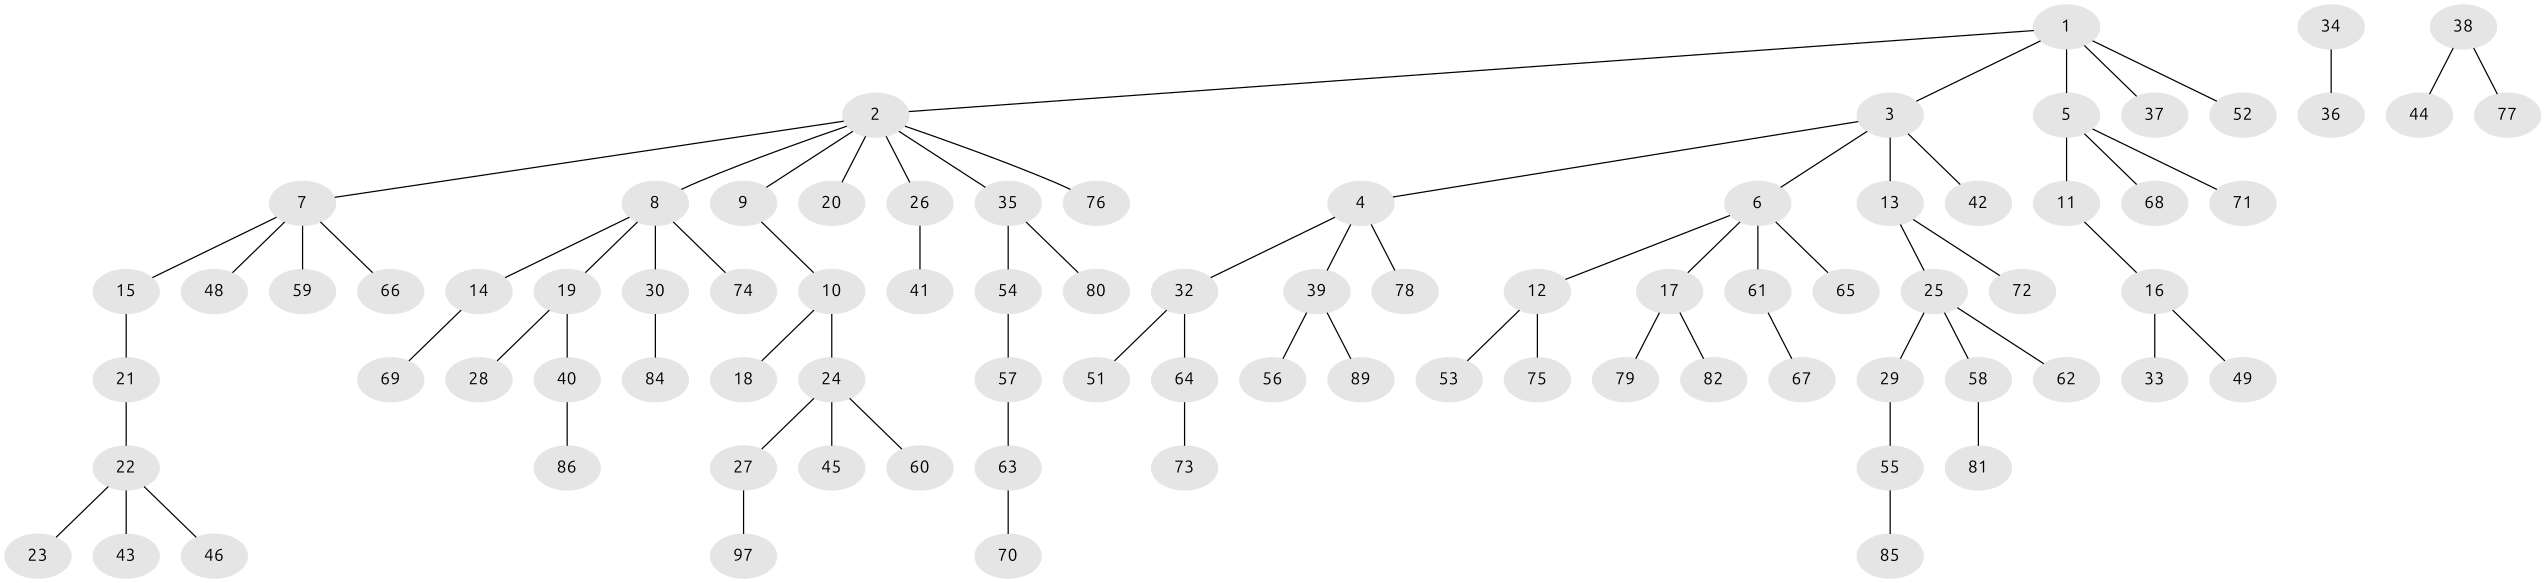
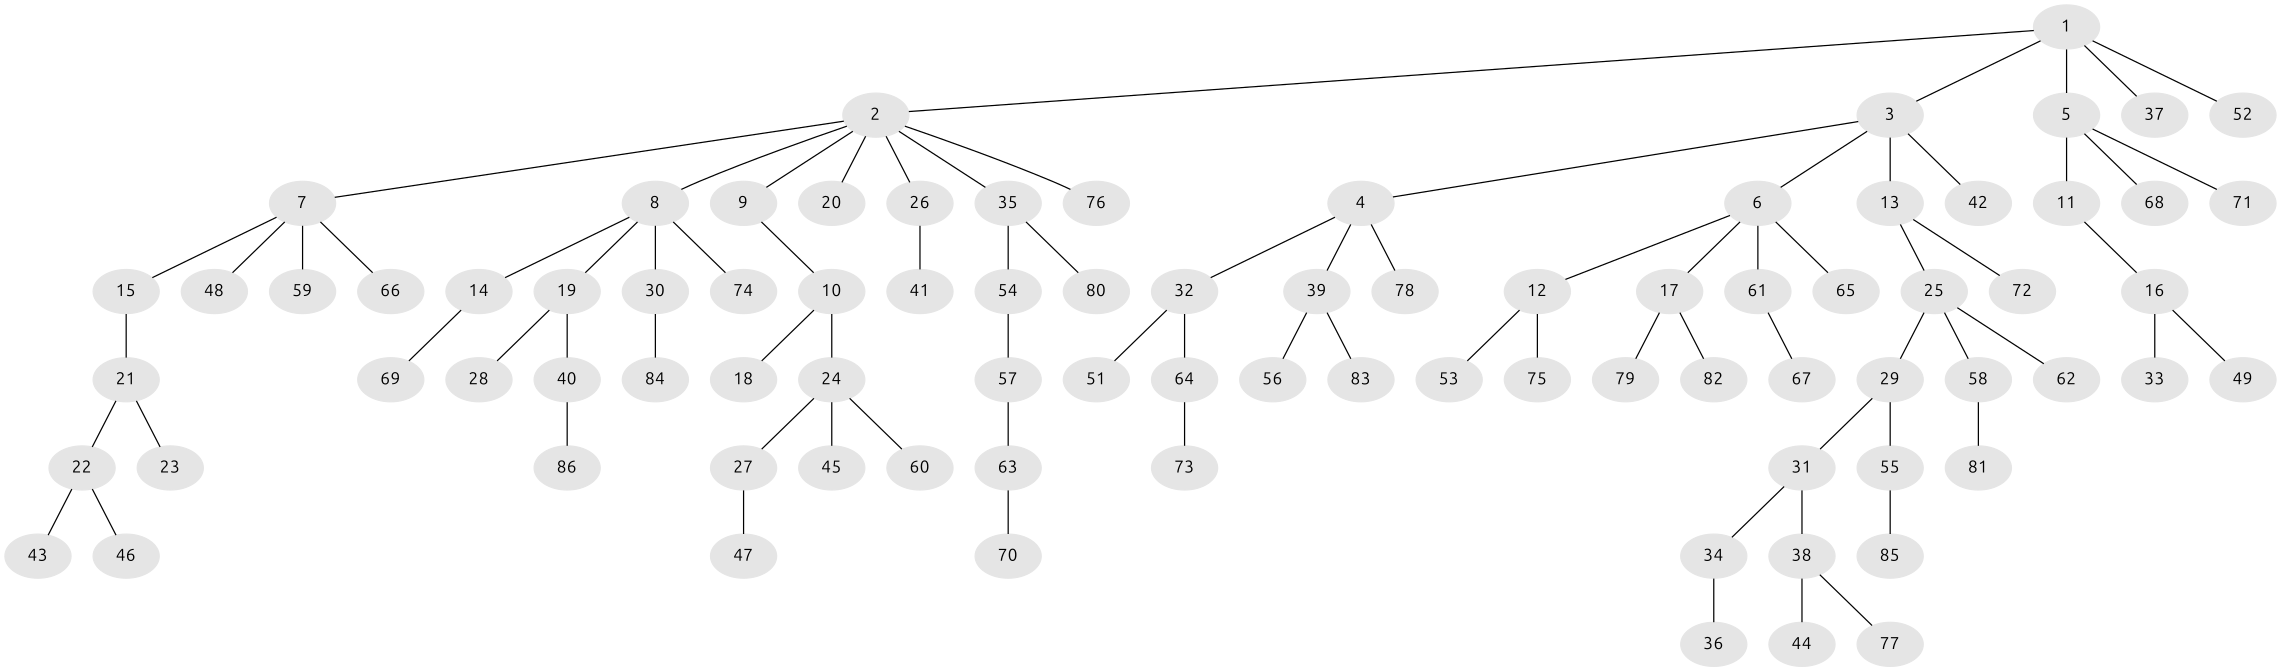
node "89": label "89" -> "83"
node "31": added
edge "22" -- "23": now "21" -- "23"
node "97": label "97" -> "47"
